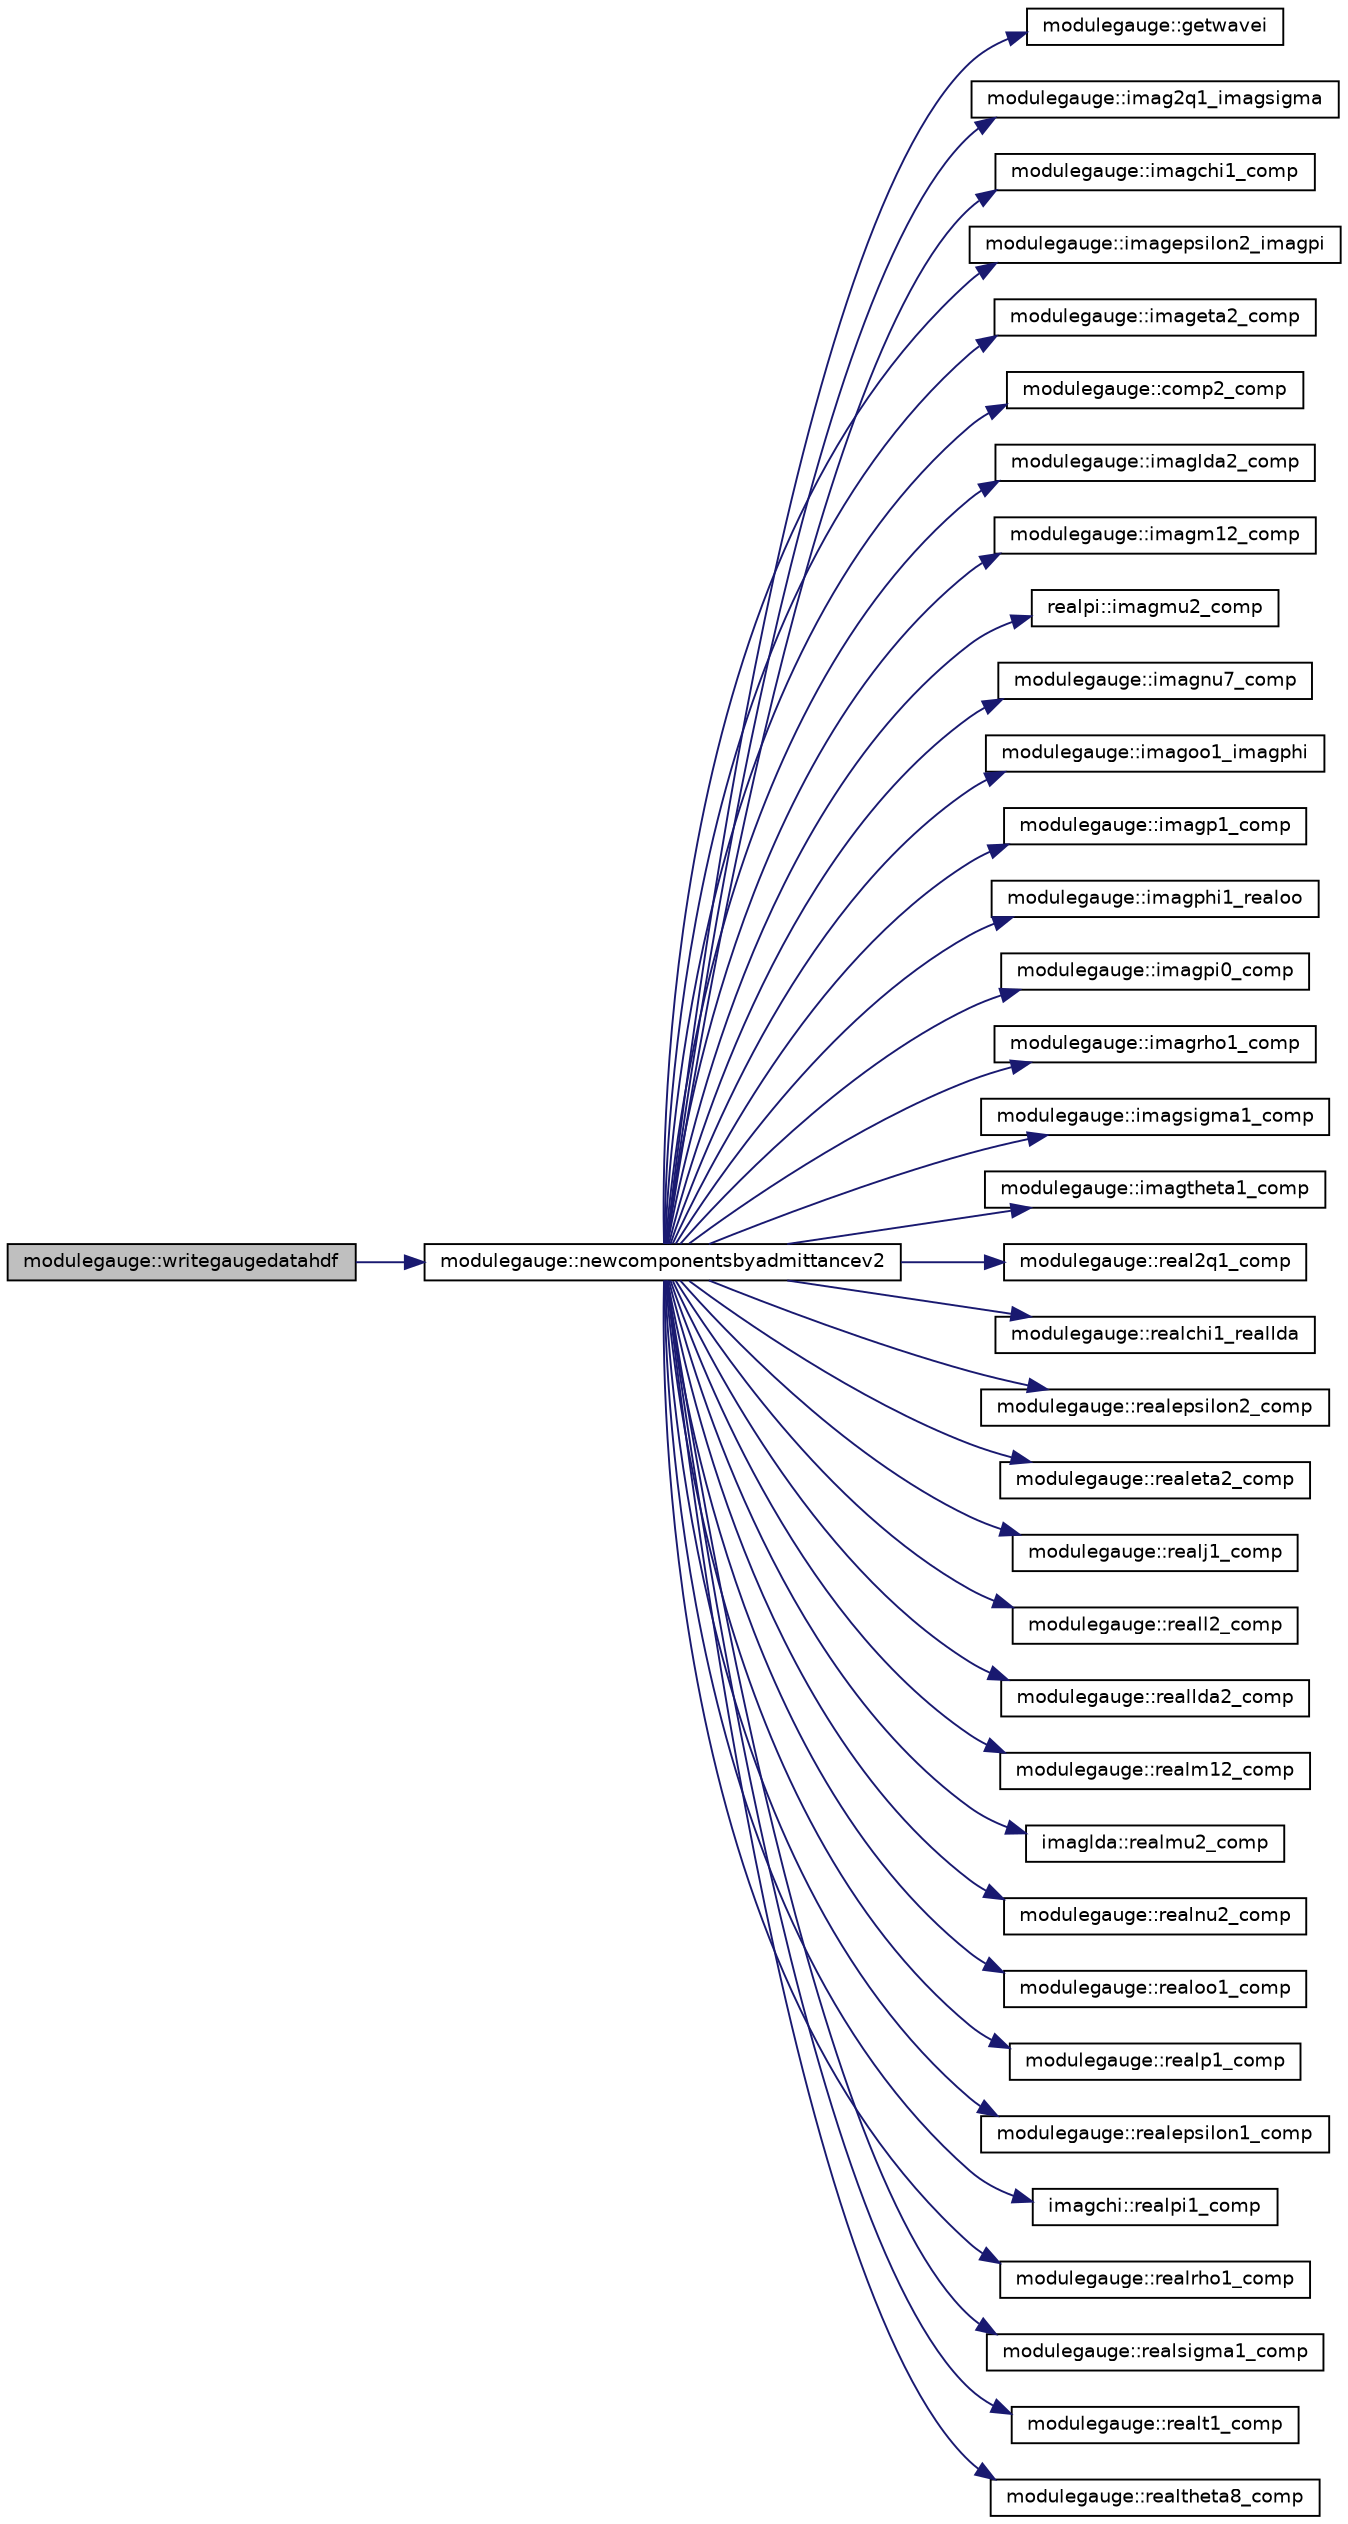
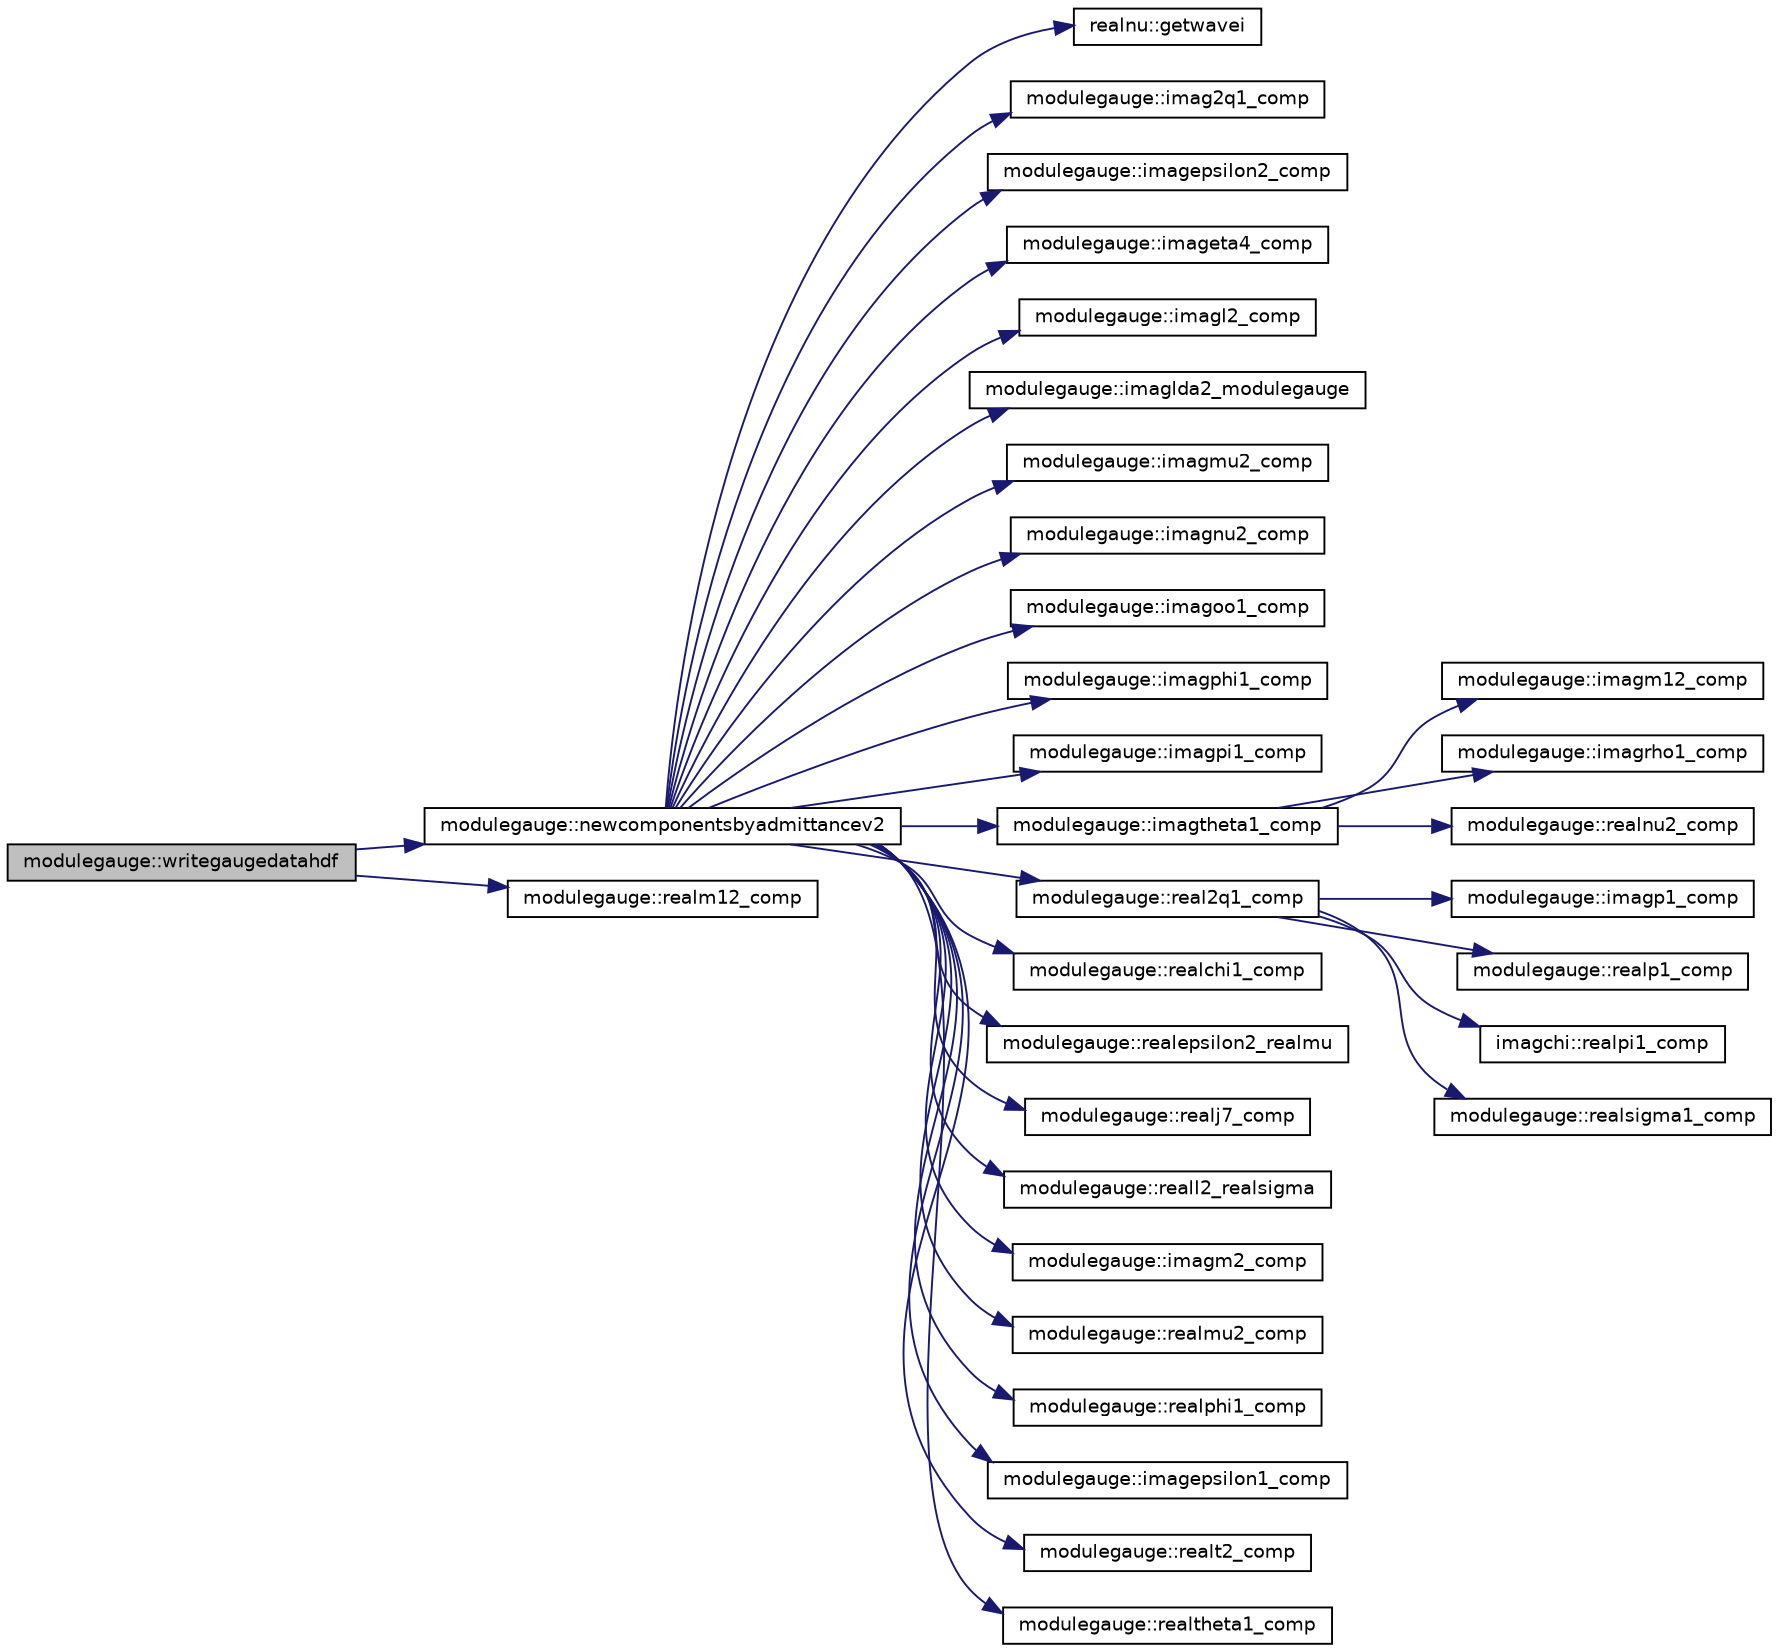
node "modulegauge::getwavei": label "modulegauge::getwavei" -> "realnu::getwavei"
node "modulegauge::imag2q1_imagsigma": label "modulegauge::imag2q1_imagsigma" -> "modulegauge::imag2q1_comp"
node "modulegauge::imagchi1_comp": removed
node "modulegauge::imagepsilon2_imagpi": label "modulegauge::imagepsilon2_imagpi" -> "modulegauge::imagepsilon2_comp"
node "modulegauge::imageta2_comp": label "modulegauge::imageta2_comp" -> "modulegauge::imageta4_comp"
node "modulegauge::comp2_comp": label "modulegauge::comp2_comp" -> "modulegauge::imagl2_comp"
node "modulegauge::imaglda2_comp": label "modulegauge::imaglda2_comp" -> "modulegauge::imaglda2_modulegauge"
node "realpi::imagmu2_comp": label "realpi::imagmu2_comp" -> "modulegauge::imagmu2_comp"
node "modulegauge::imagnu7_comp": label "modulegauge::imagnu7_comp" -> "modulegauge::imagnu2_comp"
node "modulegauge::imagoo1_imagphi": label "modulegauge::imagoo1_imagphi" -> "modulegauge::imagoo1_comp"
edge "modulegauge::newcomponentsbyadmittancev2" -> "modulegauge::imagm12_comp": now "modulegauge::imagtheta1_comp" -> "modulegauge::imagm12_comp"
node "modulegauge::imagphi1_realoo": label "modulegauge::imagphi1_realoo" -> "modulegauge::imagphi1_comp"
node "modulegauge::imagpi0_comp": label "modulegauge::imagpi0_comp" -> "modulegauge::imagpi1_comp"
edge "modulegauge::newcomponentsbyadmittancev2" -> "modulegauge::imagp1_comp": now "modulegauge::real2q1_comp" -> "modulegauge::imagp1_comp"
node "modulegauge::imagsigma1_comp": removed
edge "modulegauge::newcomponentsbyadmittancev2" -> "modulegauge::imagrho1_comp": now "modulegauge::imagtheta1_comp" -> "modulegauge::imagrho1_comp"
node "modulegauge::realchi1_reallda": label "modulegauge::realchi1_reallda" -> "modulegauge::realchi1_comp"
node "modulegauge::realepsilon2_comp": label "modulegauge::realepsilon2_comp" -> "modulegauge::realepsilon2_realmu"
node "modulegauge::realeta2_comp": removed
edge "modulegauge::newcomponentsbyadmittancev2" -> "modulegauge::realm12_comp": now "modulegauge::writegaugedatahdf" -> "modulegauge::realm12_comp"
node "modulegauge::realj1_comp": label "modulegauge::realj1_comp" -> "modulegauge::realj7_comp"
edge "modulegauge::newcomponentsbyadmittancev2" -> "modulegauge::realnu2_comp": now "modulegauge::imagtheta1_comp" -> "modulegauge::realnu2_comp"
node "modulegauge::reall2_comp": label "modulegauge::reall2_comp" -> "modulegauge::reall2_realsigma"
edge "modulegauge::newcomponentsbyadmittancev2" -> "imagchi::realpi1_comp": now "modulegauge::real2q1_comp" -> "imagchi::realpi1_comp"
edge "modulegauge::newcomponentsbyadmittancev2" -> "modulegauge::realp1_comp": now "modulegauge::real2q1_comp" -> "modulegauge::realp1_comp"
node "modulegauge::reallda2_comp": label "modulegauge::reallda2_comp" -> "modulegauge::imagm2_comp"
node "imaglda::realmu2_comp": label "imaglda::realmu2_comp" -> "modulegauge::realmu2_comp"
edge "modulegauge::newcomponentsbyadmittancev2" -> "modulegauge::realsigma1_comp": now "modulegauge::real2q1_comp" -> "modulegauge::realsigma1_comp"
node "modulegauge::realoo1_comp": removed
node "modulegauge::realepsilon1_comp": label "modulegauge::realepsilon1_comp" -> "modulegauge::realphi1_comp"
node "modulegauge::realrho1_comp": label "modulegauge::realrho1_comp" -> "modulegauge::imagepsilon1_comp"
node "modulegauge::realt1_comp": label "modulegauge::realt1_comp" -> "modulegauge::realt2_comp"
node "modulegauge::realtheta8_comp": label "modulegauge::realtheta8_comp" -> "modulegauge::realtheta1_comp"
